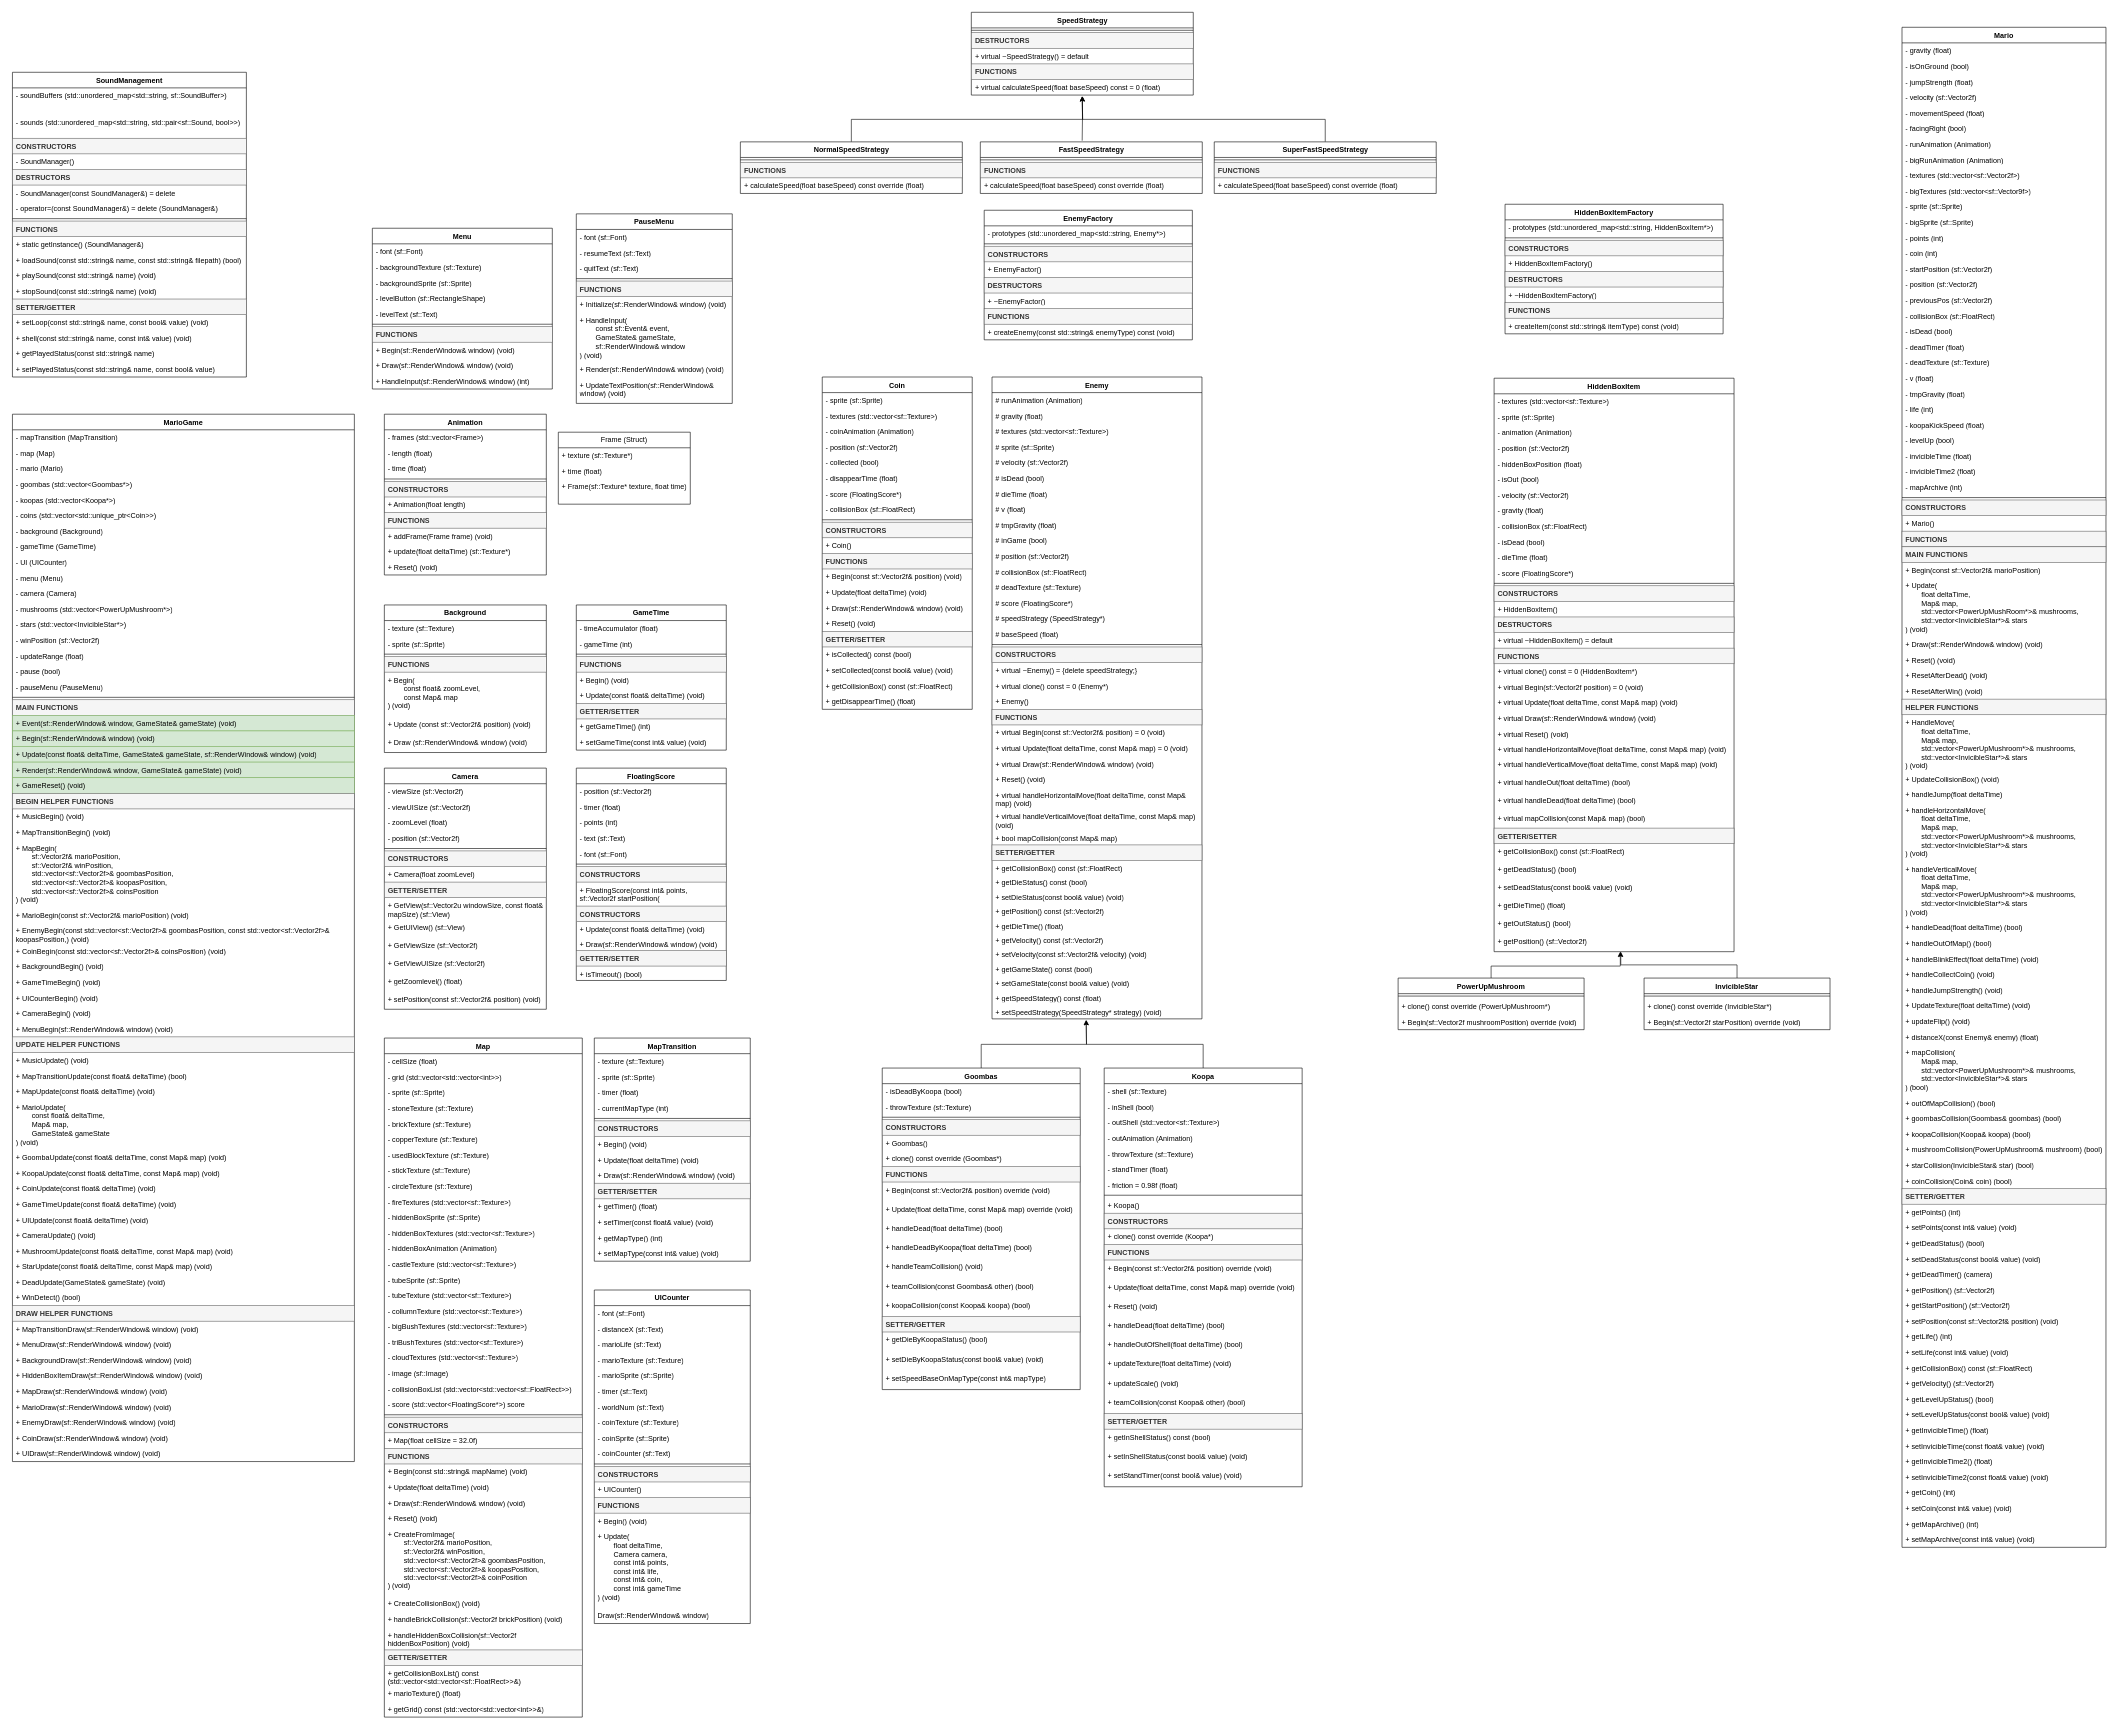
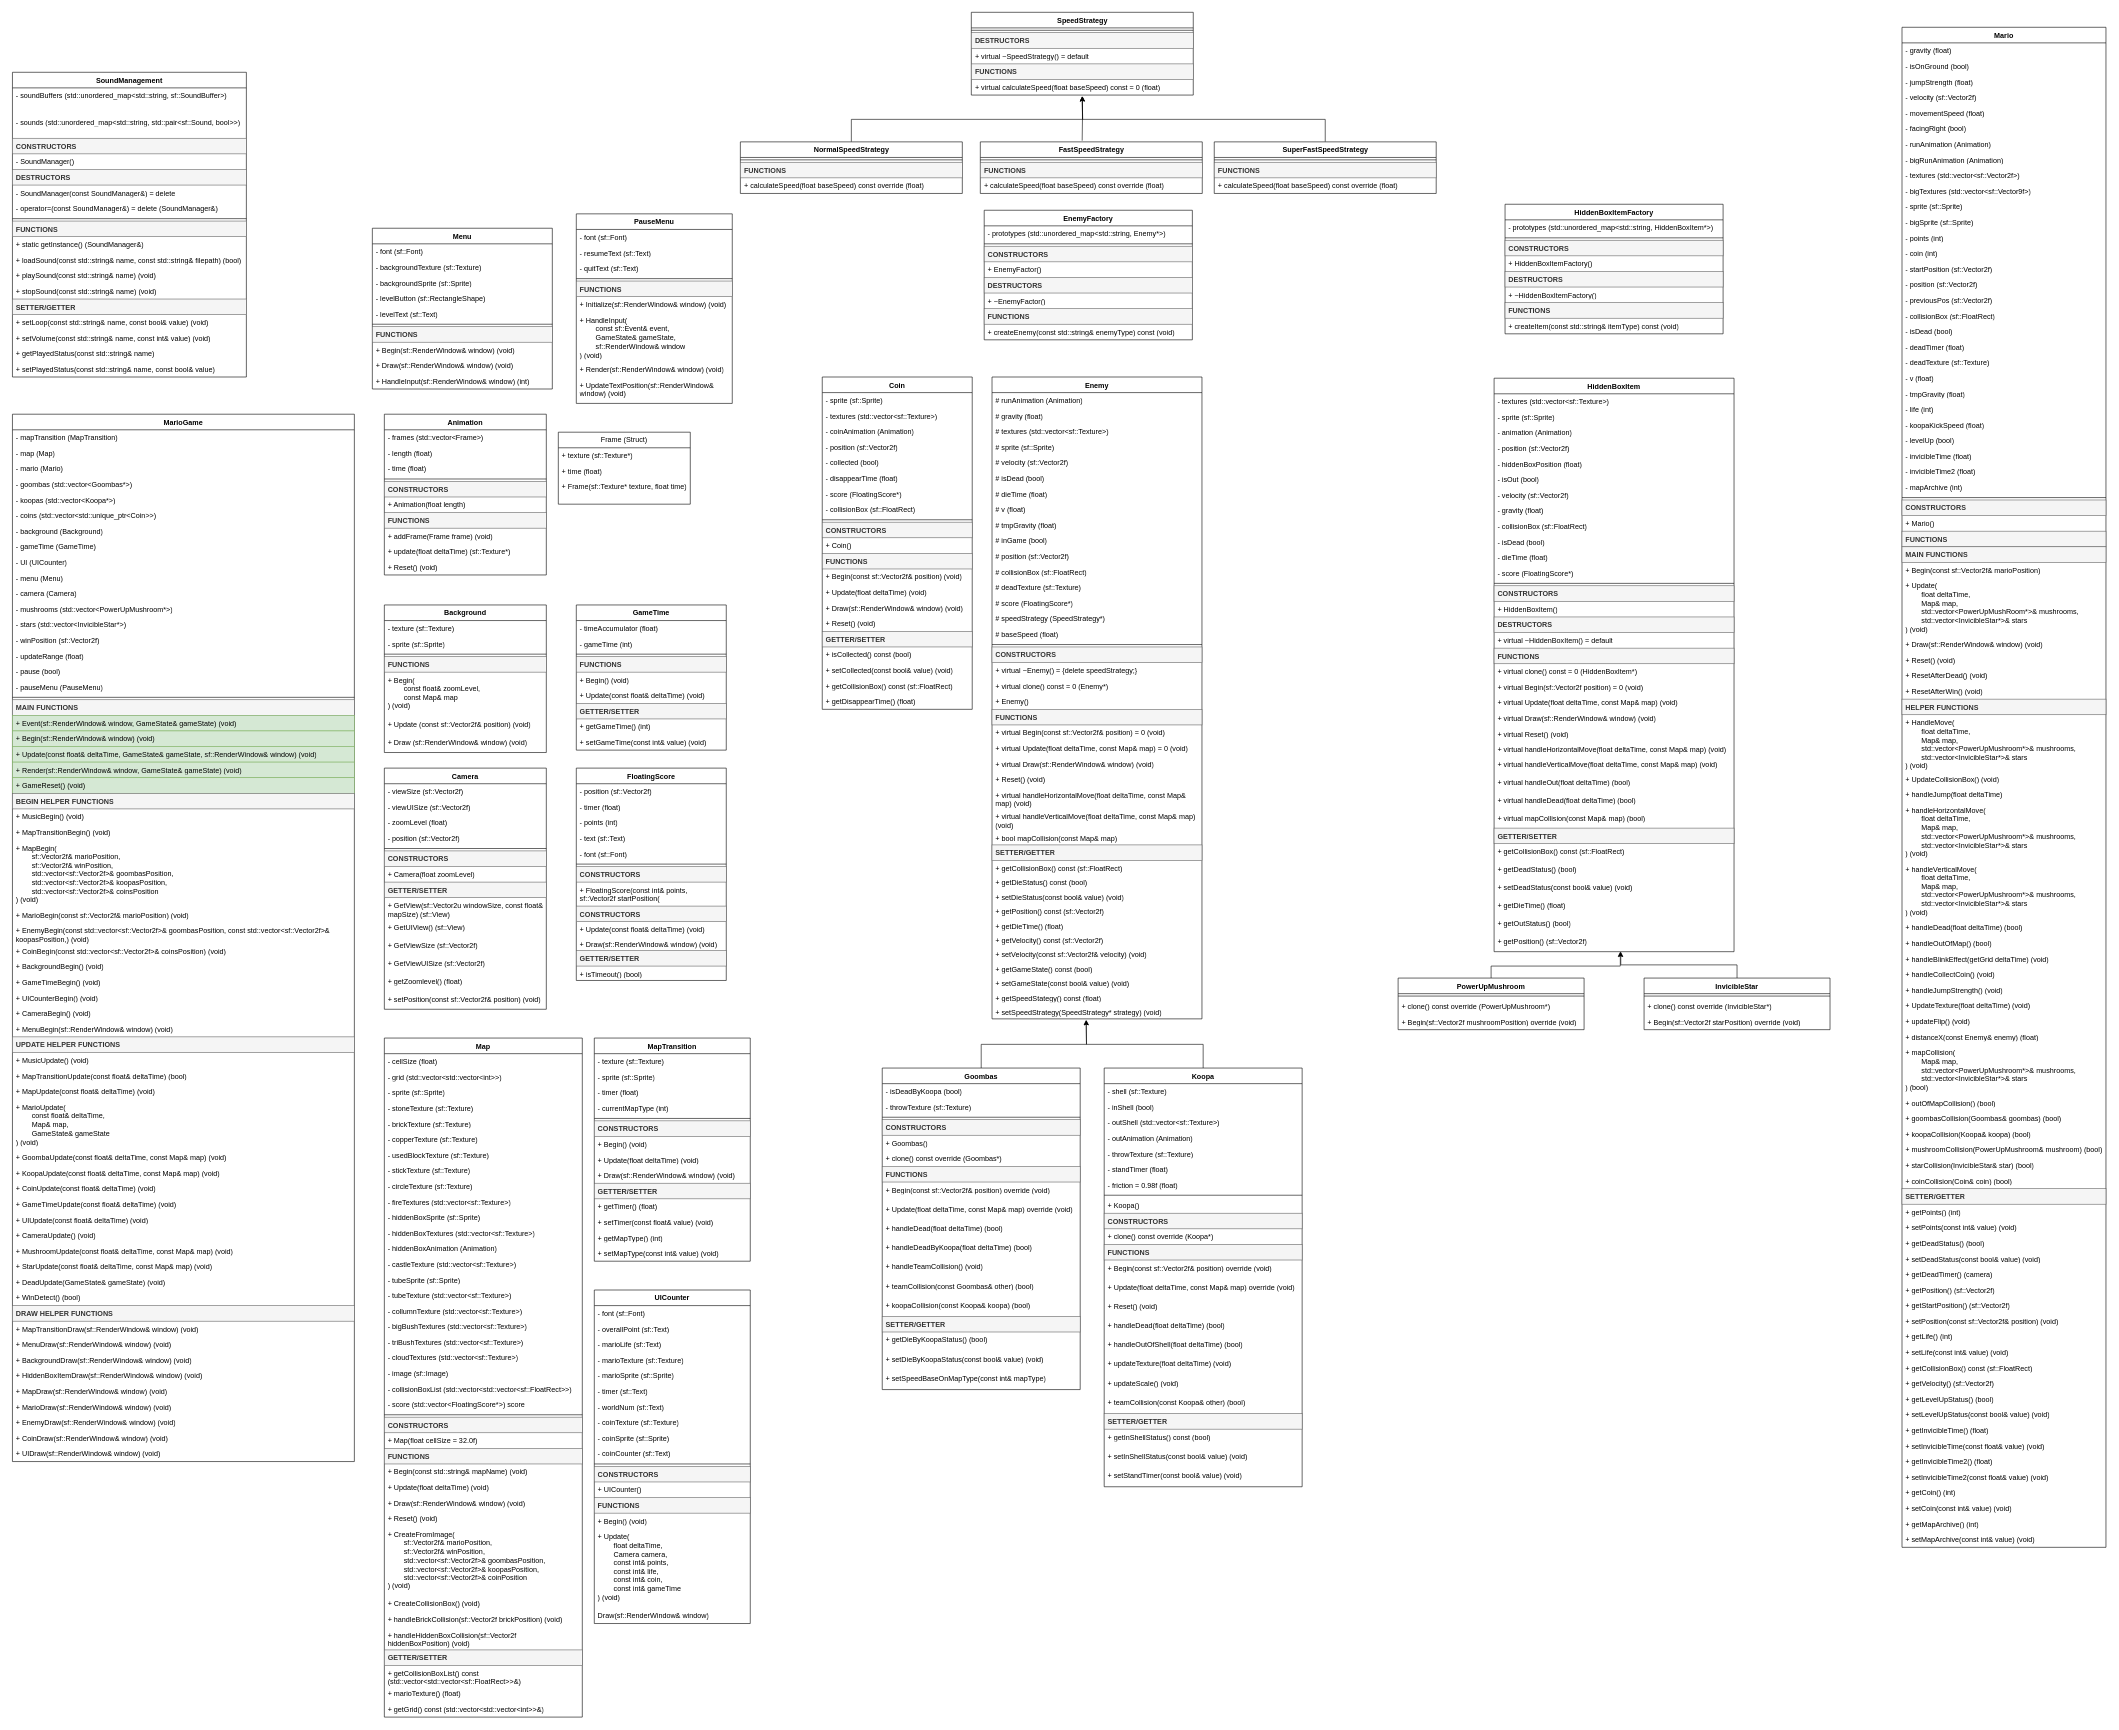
node "+ shell(const std::string& name, const int& value) (void)": label "+ shell(const std::string& name, const int& value) (void)" -> "+ setVolume(const std::string& name, const int& value) (void)"
node "+ handleBlinkEffect(float deltaTime) (void)": label "+ handleBlinkEffect(float deltaTime) (void)" -> "+ handleBlinkEffect(getGrid deltaTime) (void)"
node "- distanceX (sf::Text)": label "- distanceX (sf::Text)" -> "- overallPoint (sf::Text)"
